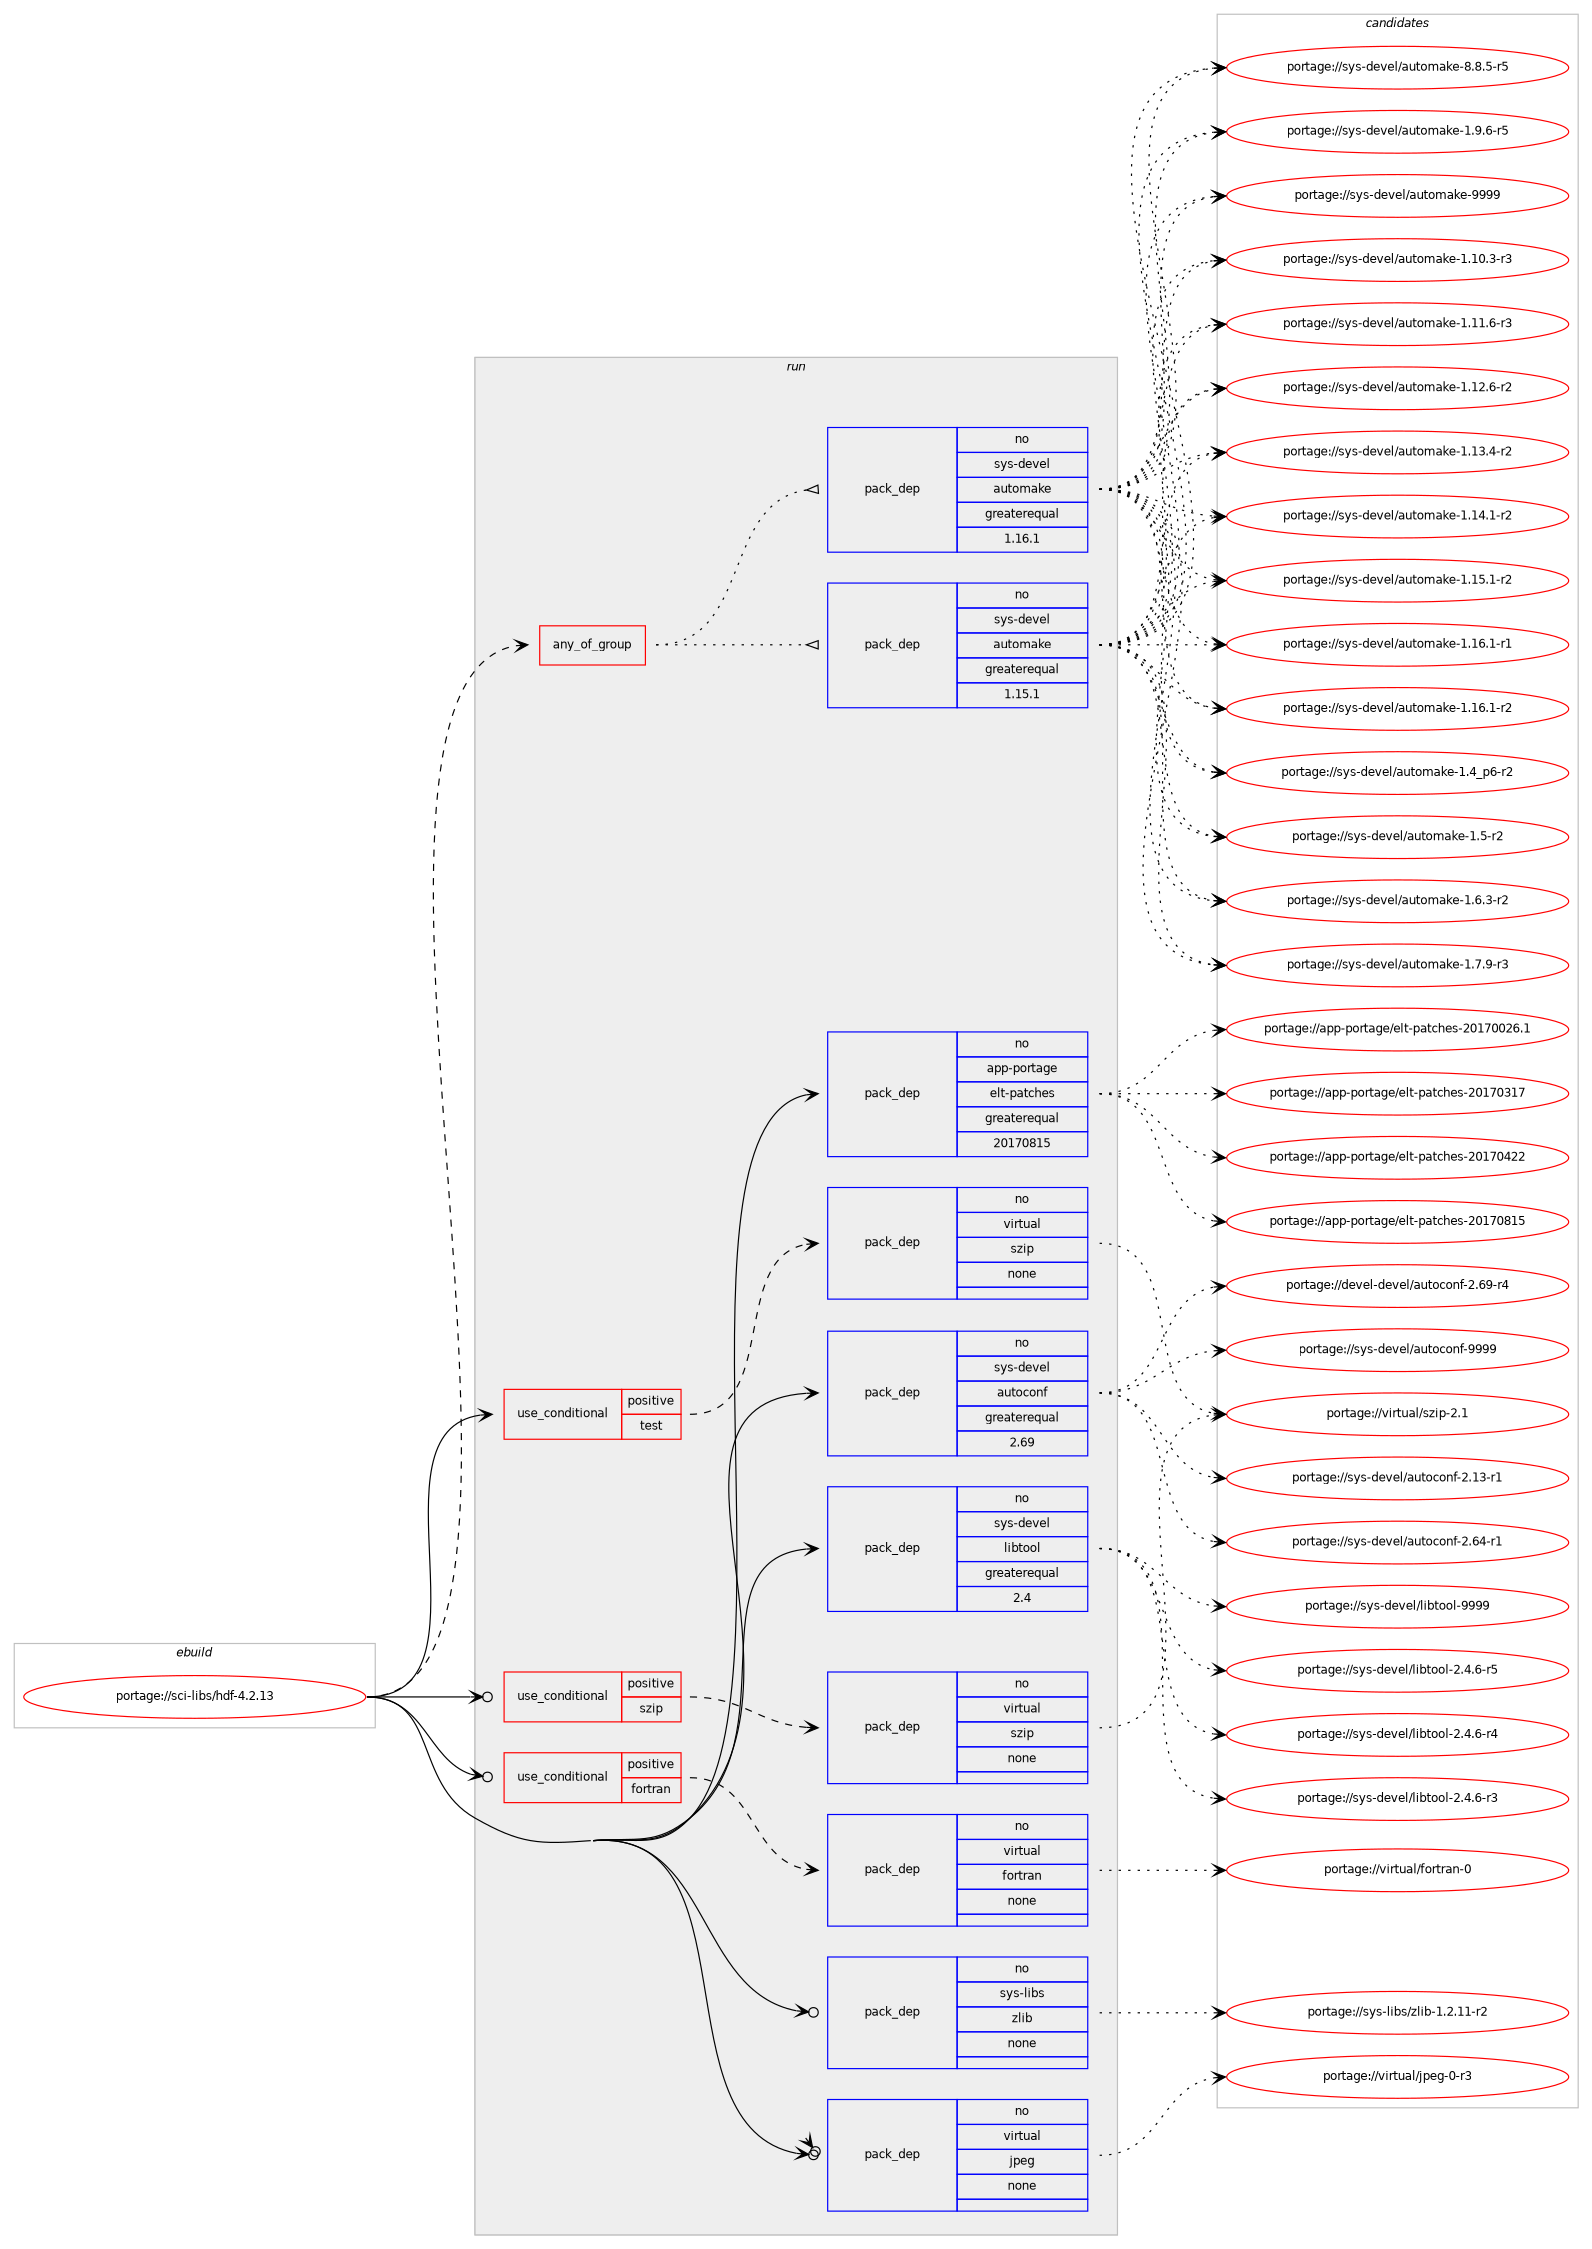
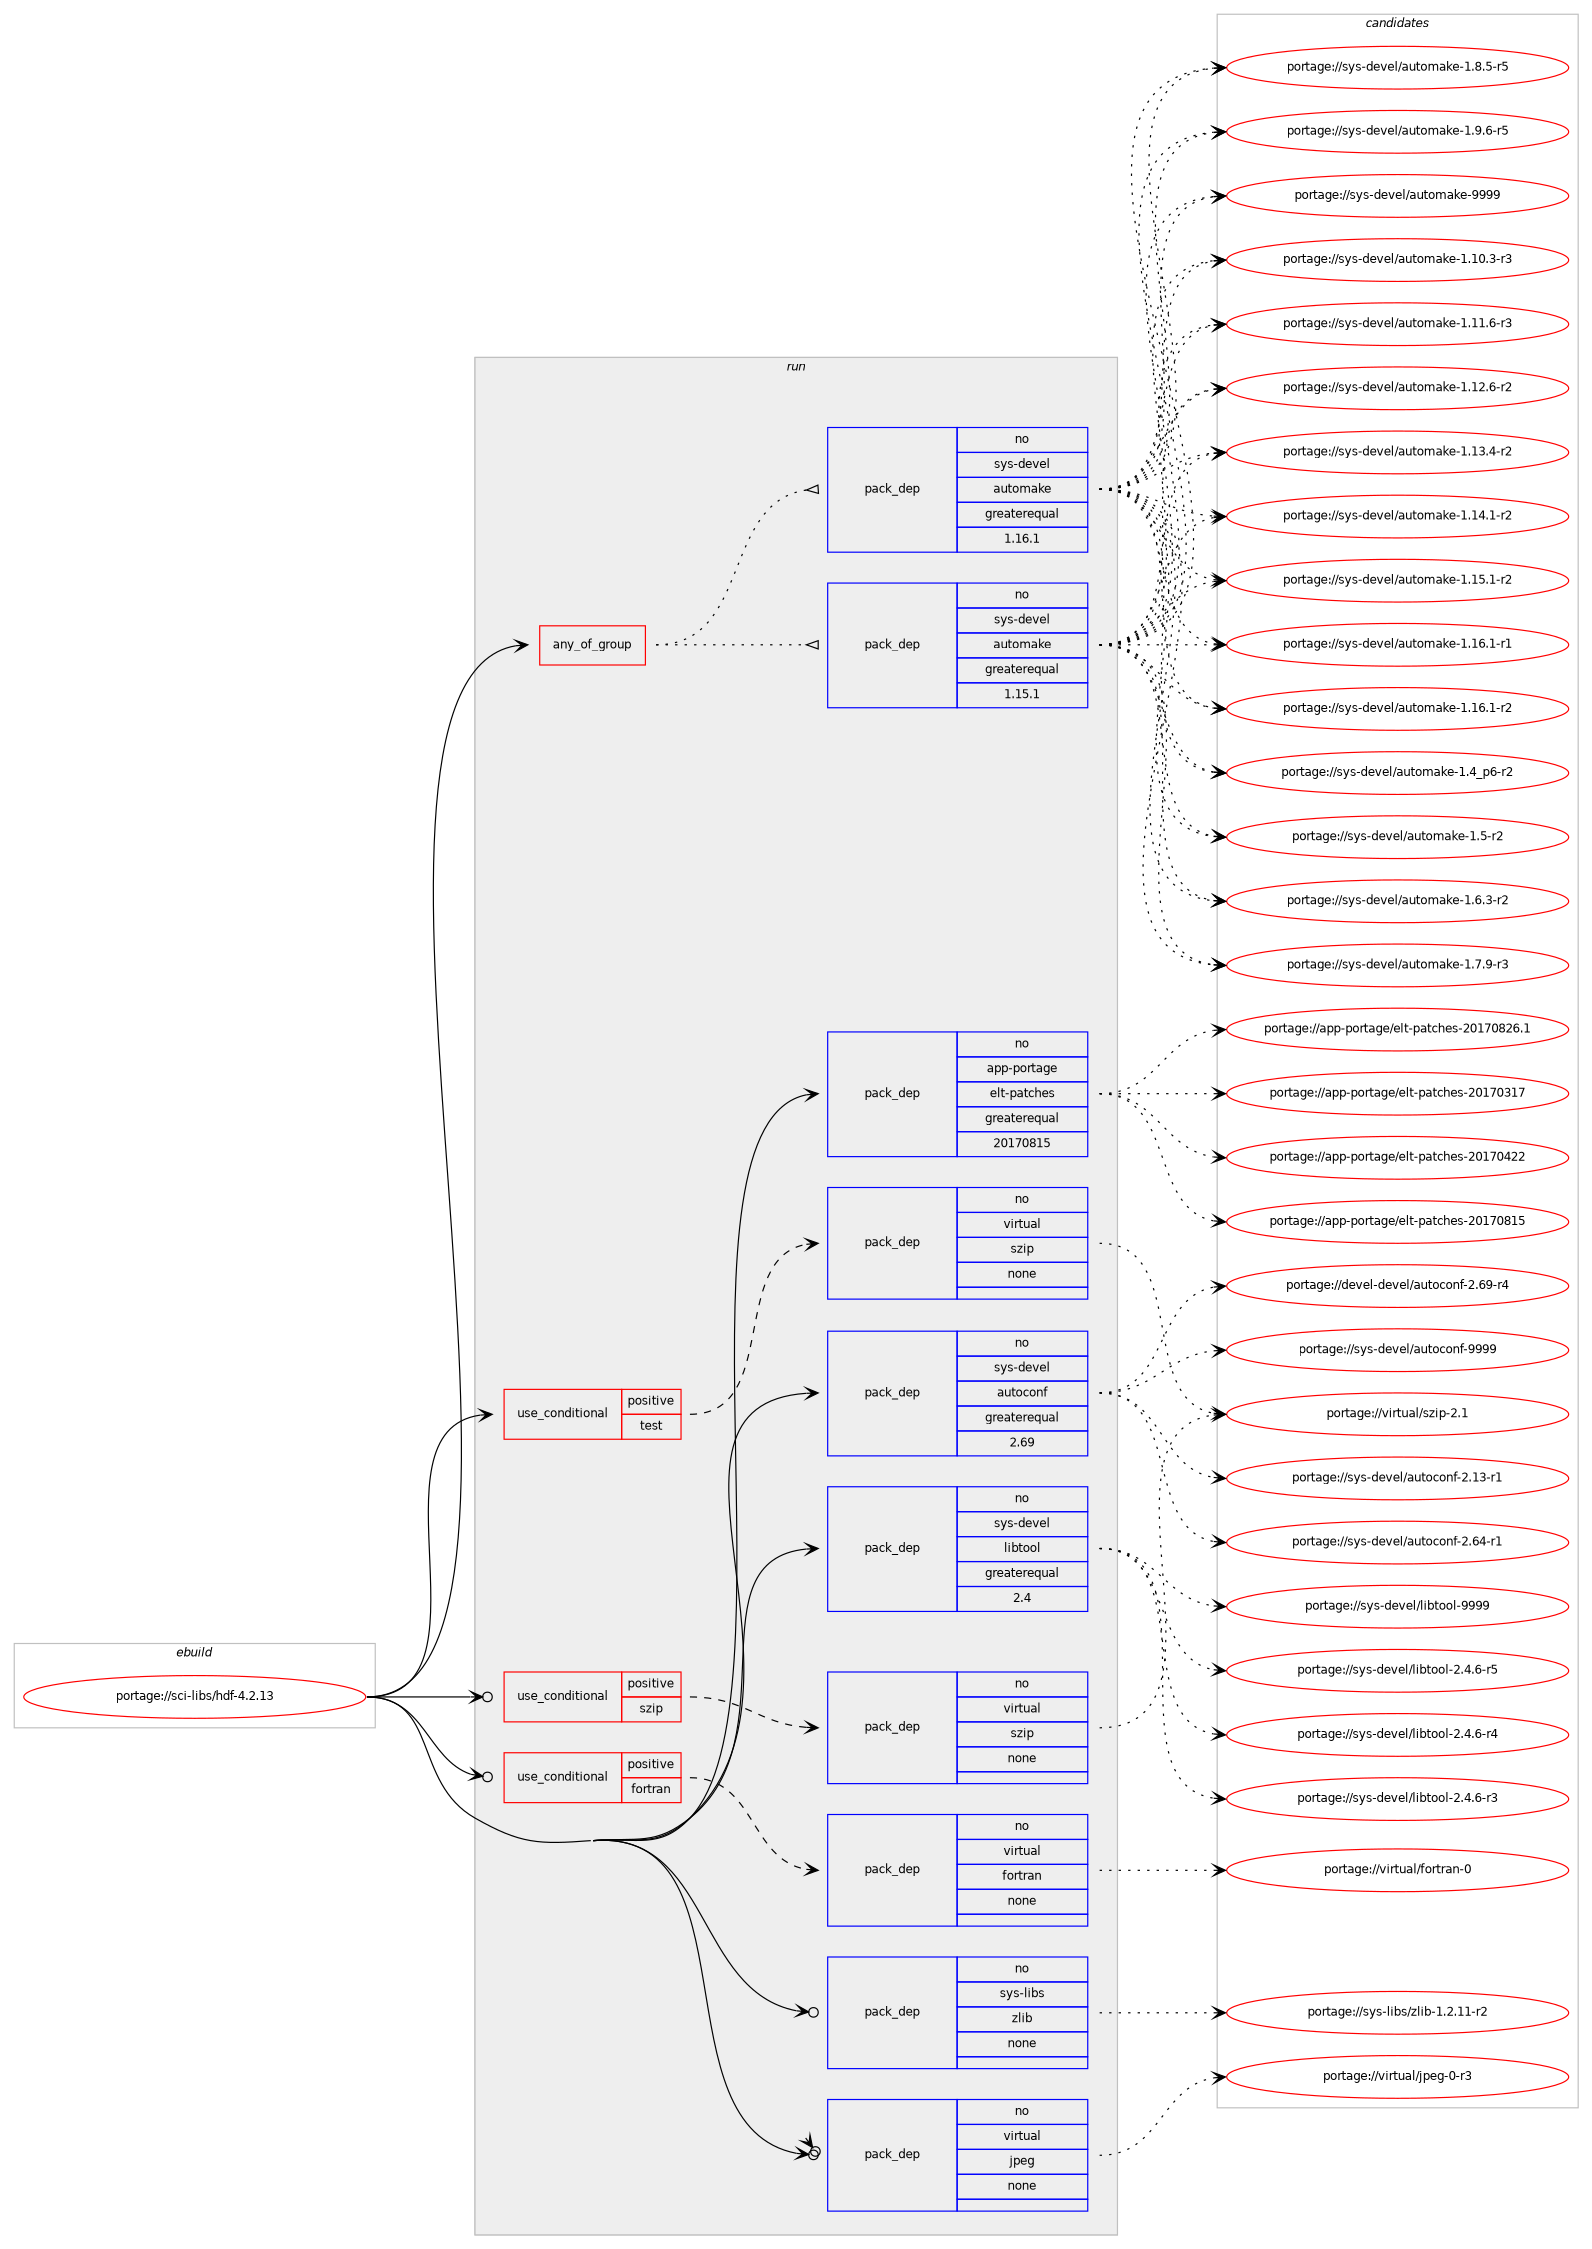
node "portage://sys-devel/automake-8.8.5-r5": label "portage://sys-devel/automake-8.8.5-r5" -> "portage://sys-devel/automake-1.8.5-r5"
node "portage://app-portage/elt-patches-20170026.1": label "portage://app-portage/elt-patches-20170026.1" -> "portage://app-portage/elt-patches-20170826.1"
edge "portage://sci-libs/hdf-4.2.13" -> "any_of_group": style dashed -> solid
